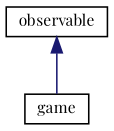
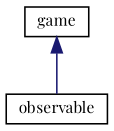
edge "game" -> "observable": reversed
